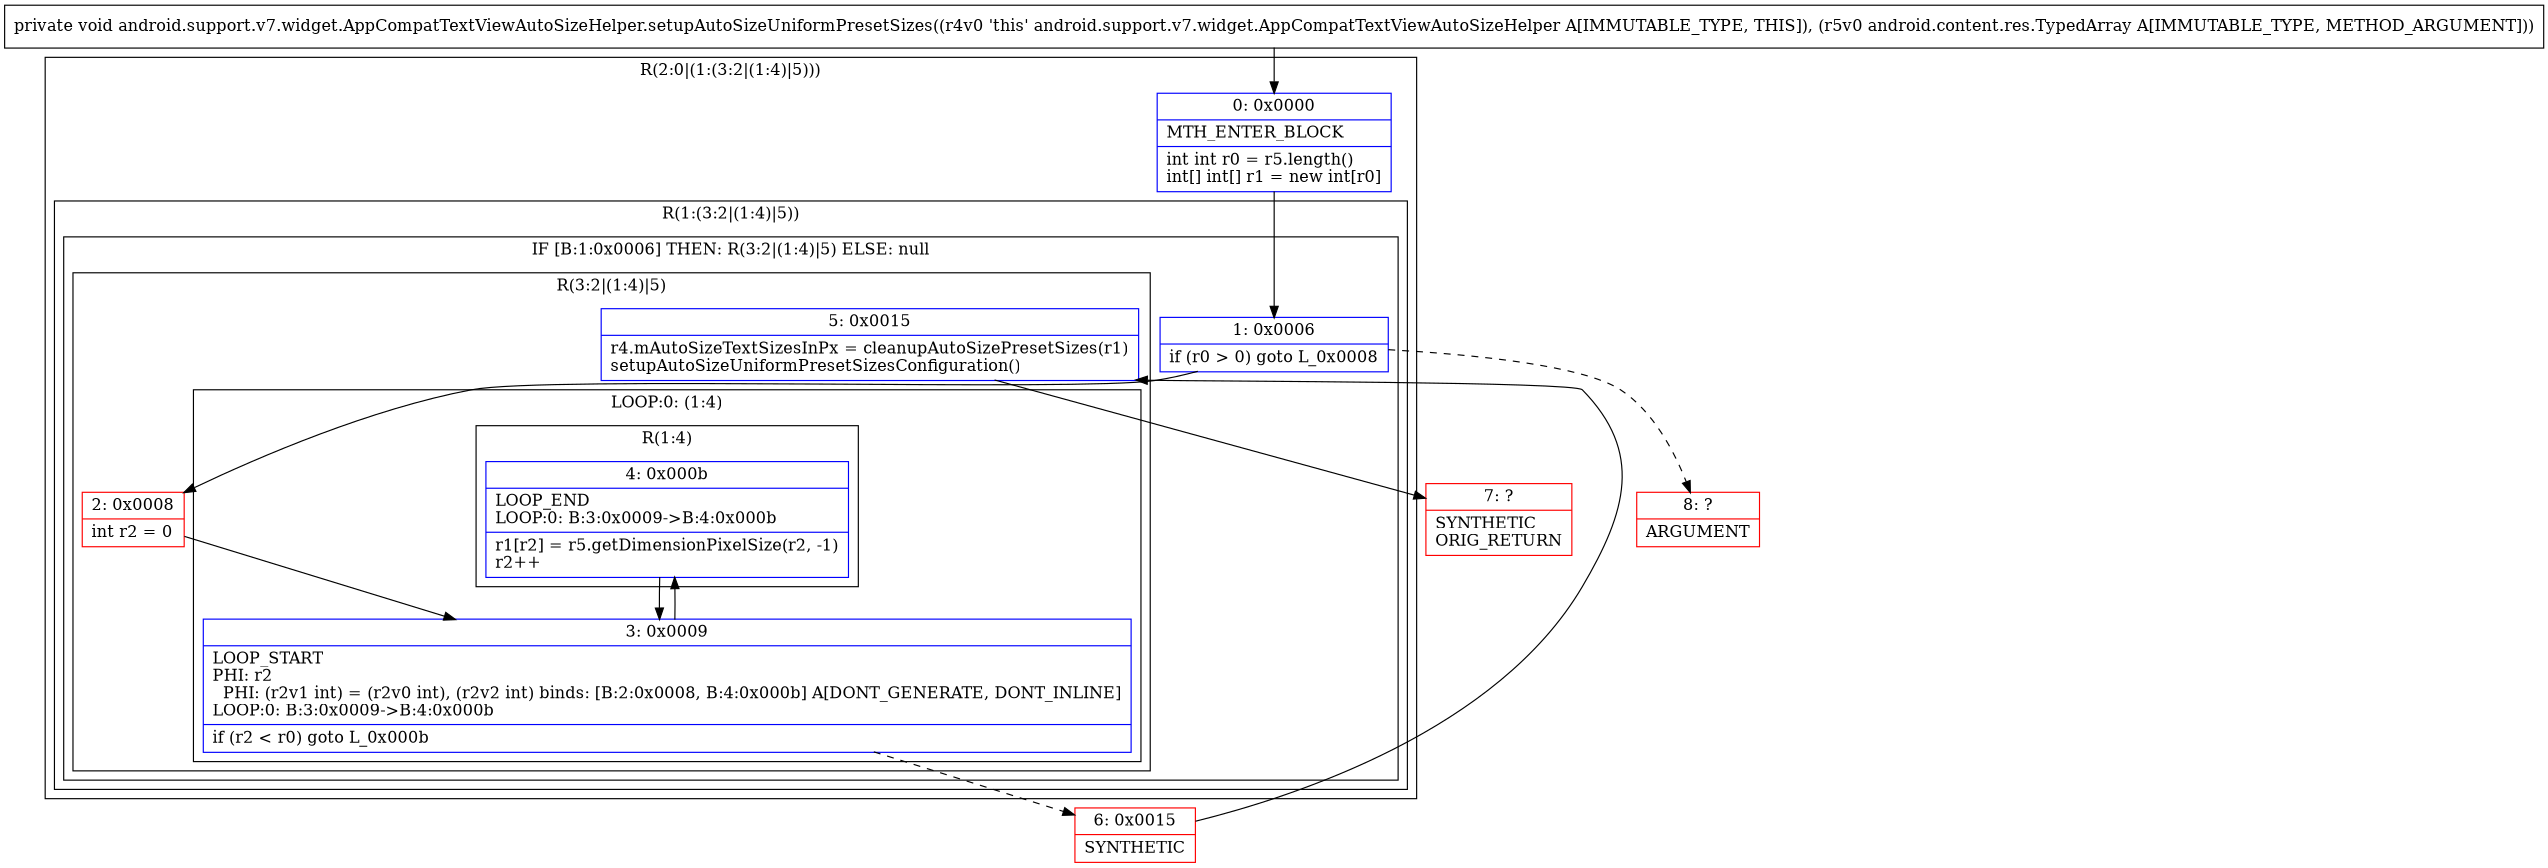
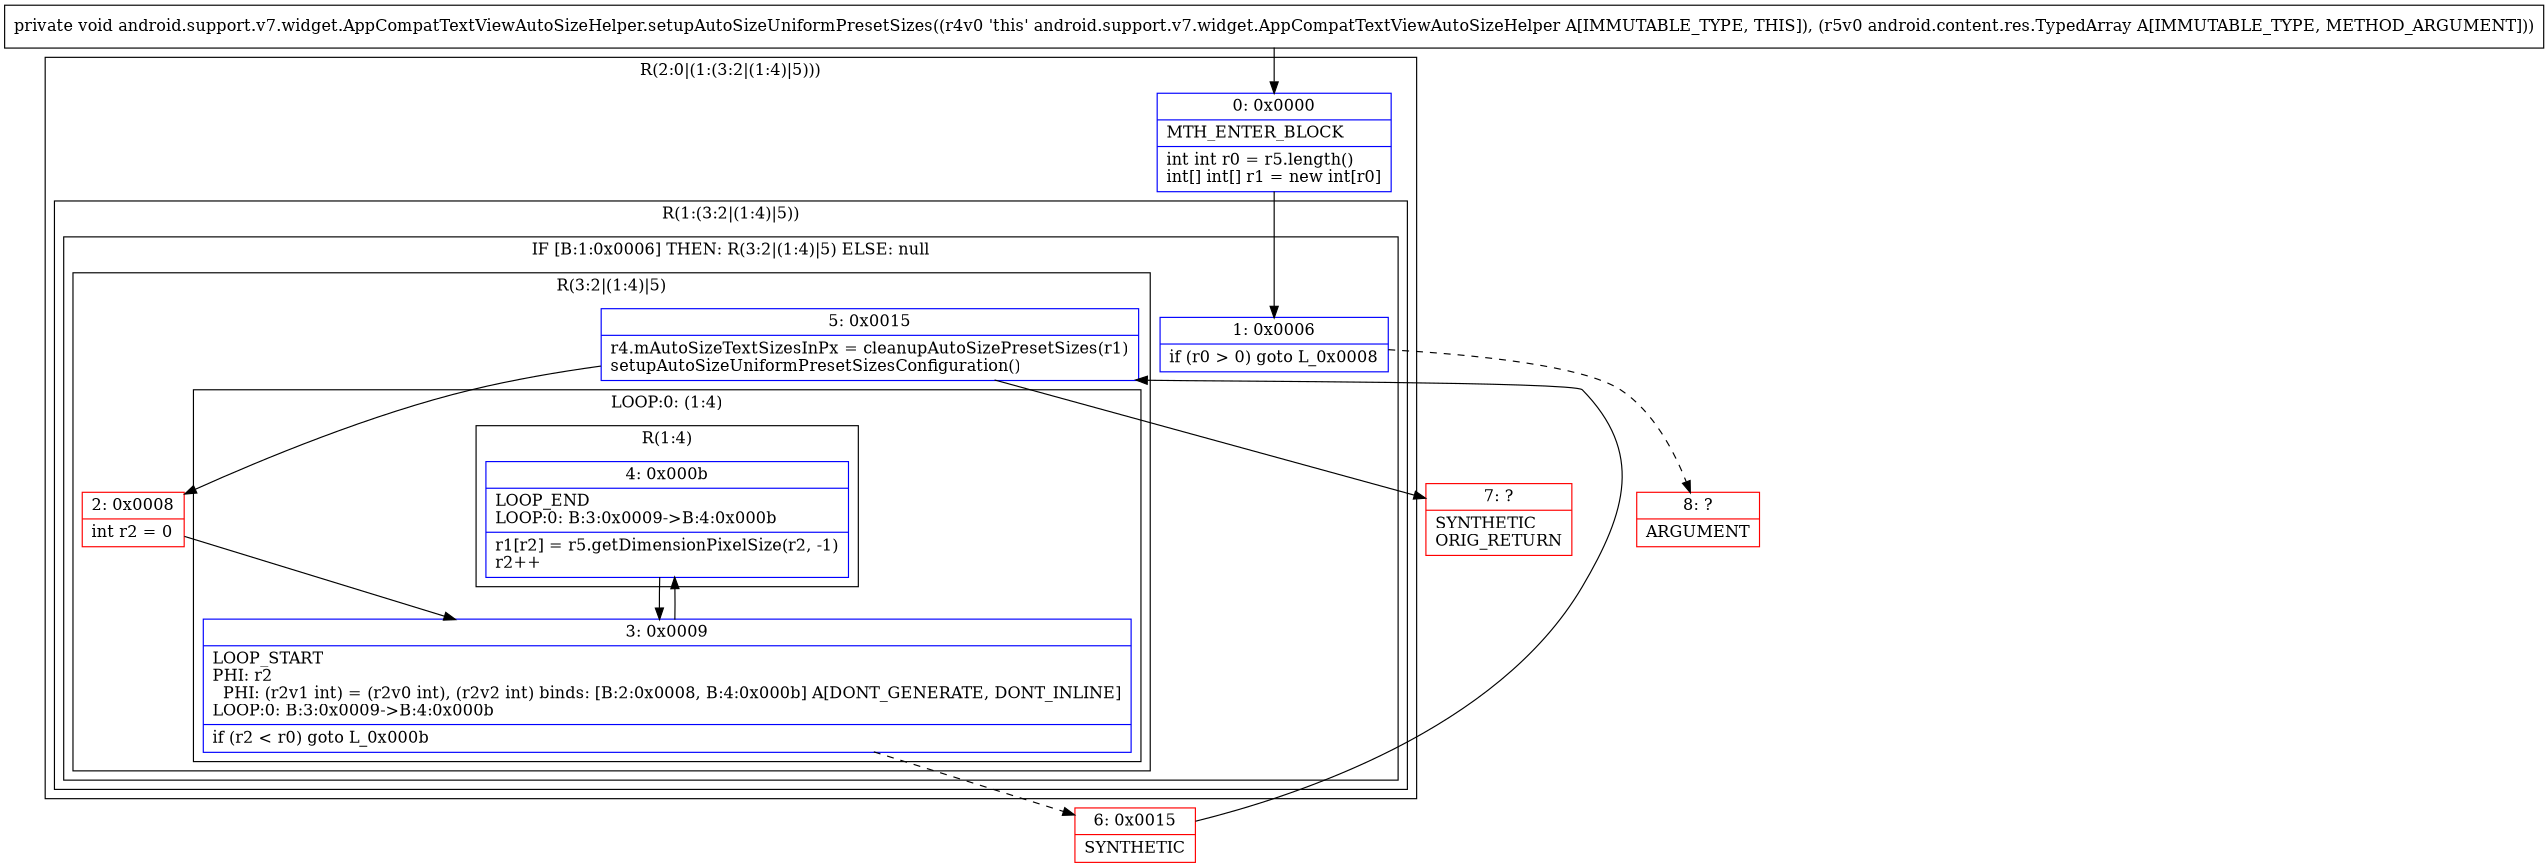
edge "1: 0x0006" -> "2: 0x0008": now "5: 0x0015" -> "2: 0x0008"
